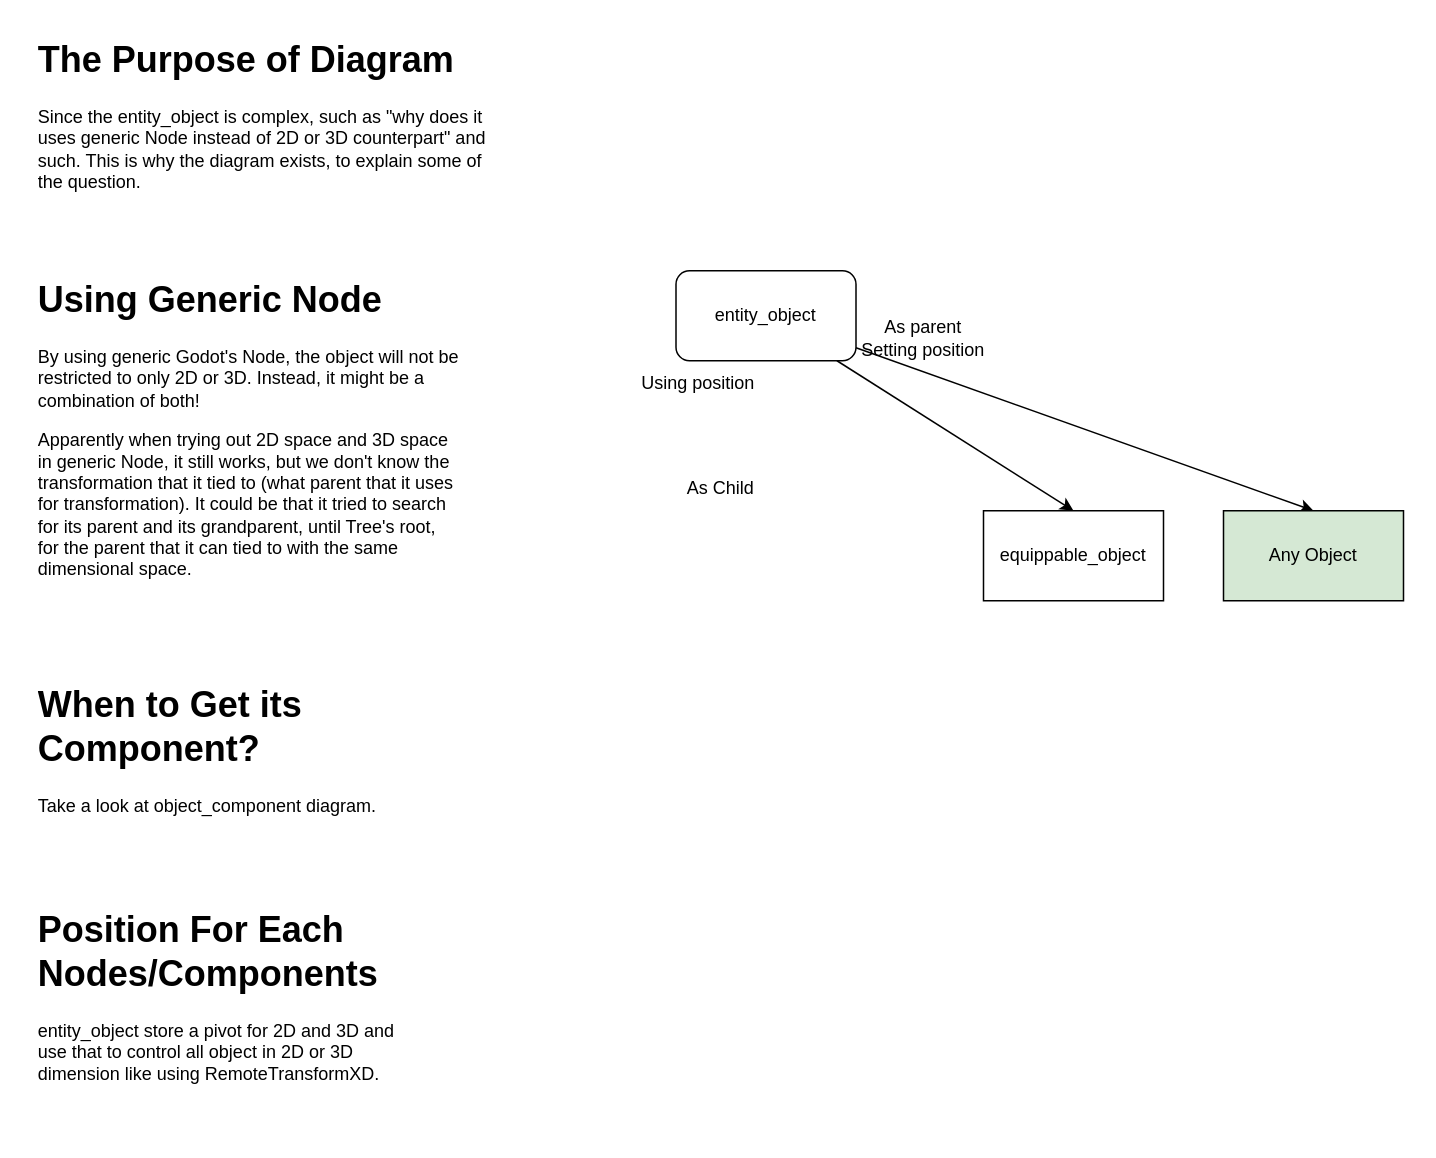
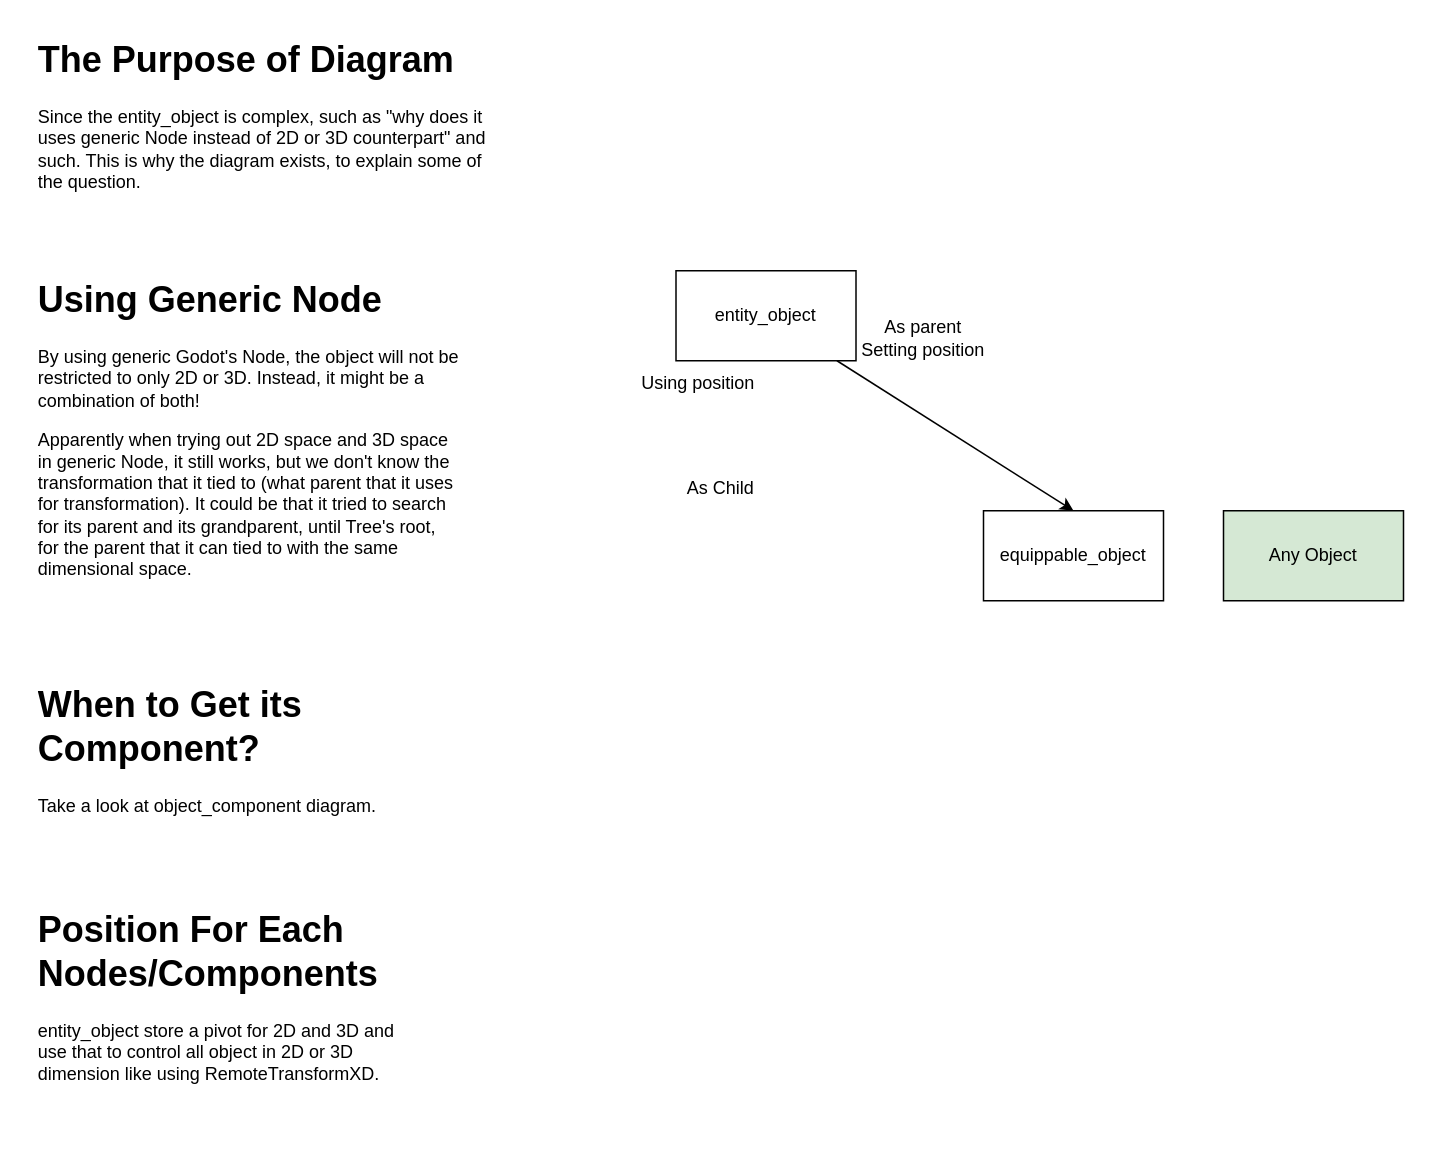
node "entity_object": shape rounded rectangle -> rectangle
edge "entity_object" -> "Any Object": removed
